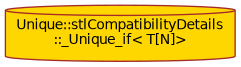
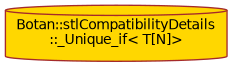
node "Unique::stlCompatibilityDetails ::_Unique_if< T[N]>": label "Unique::stlCompatibilityDetails ::_Unique_if< T[N]>" -> "Botan::stlCompatibilityDetails ::_Unique_if< T[N]>"
